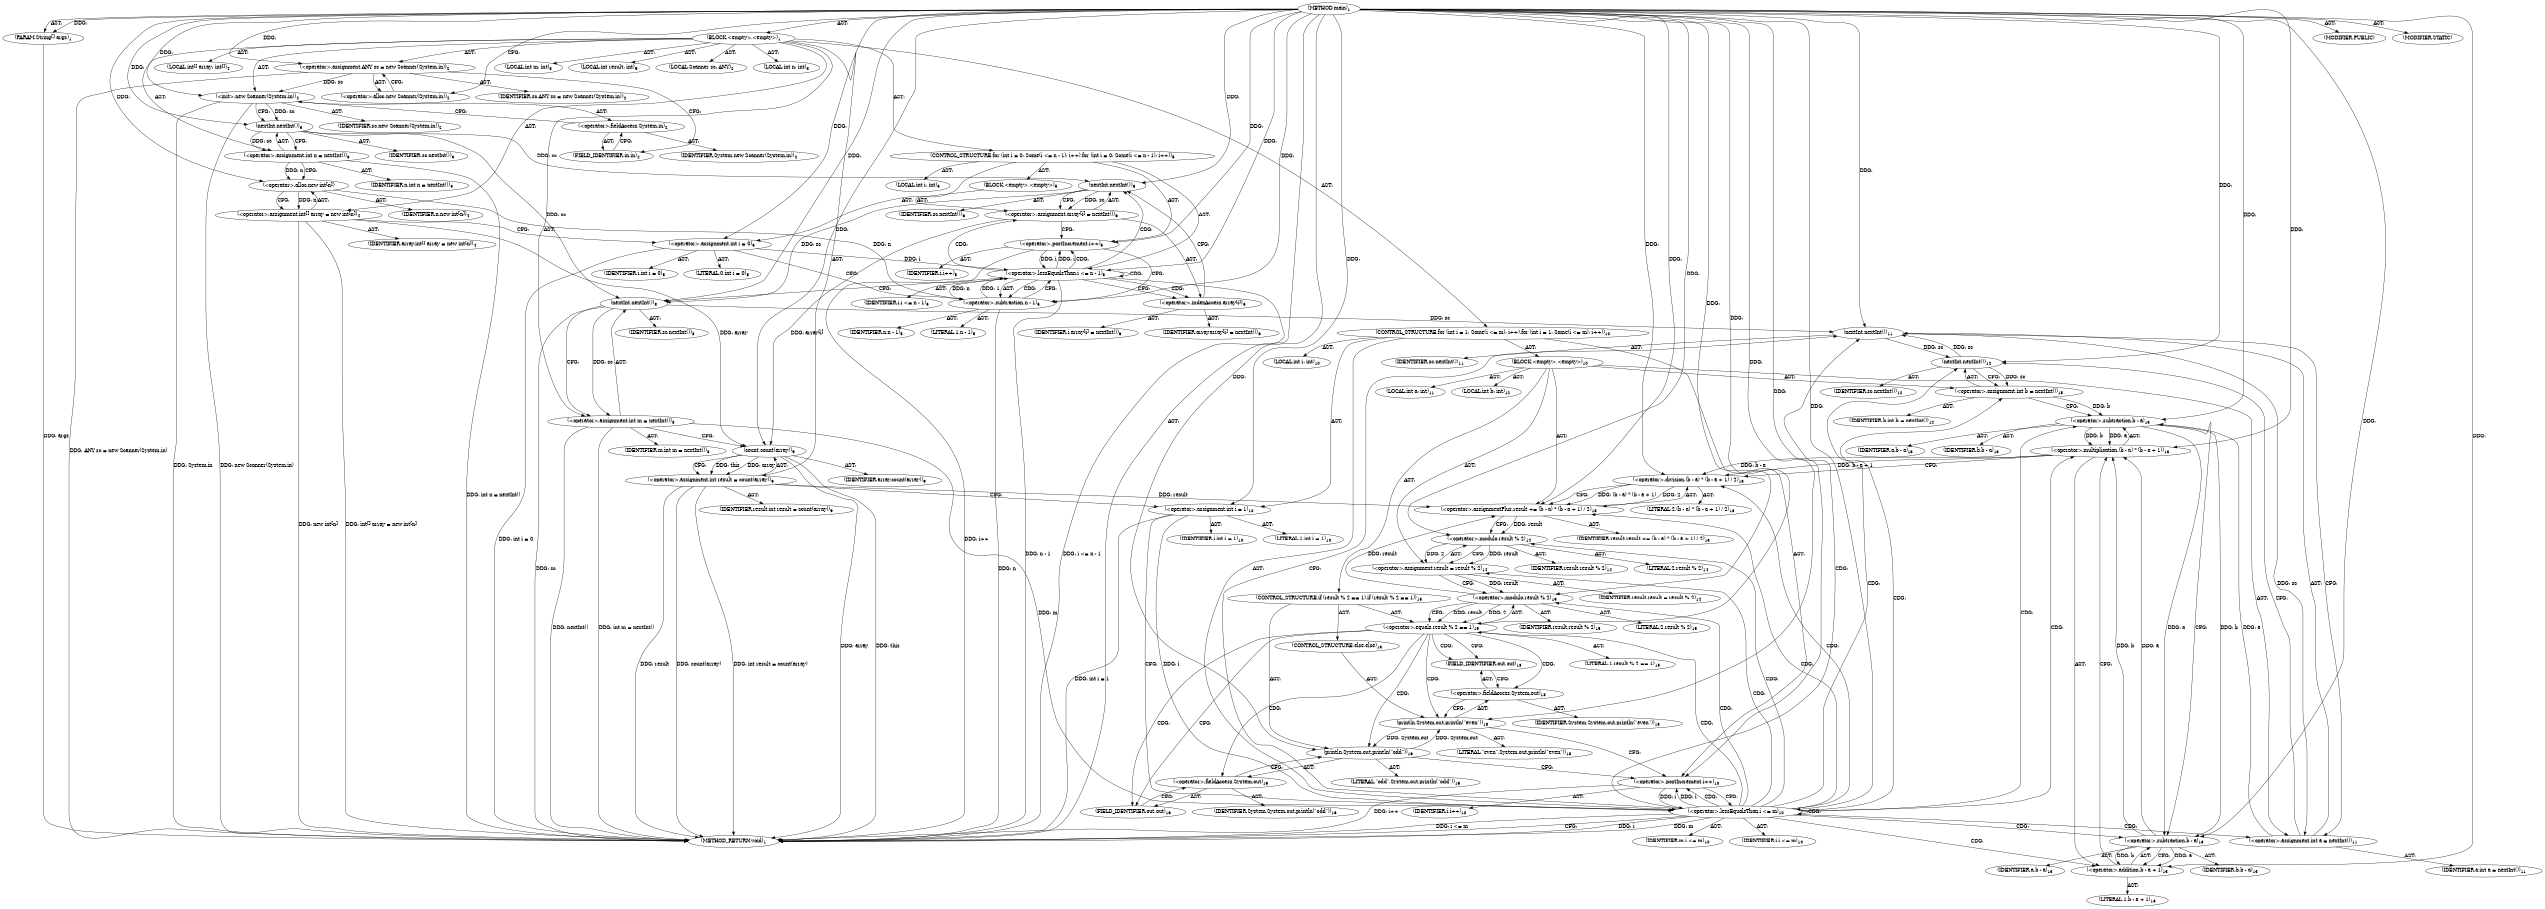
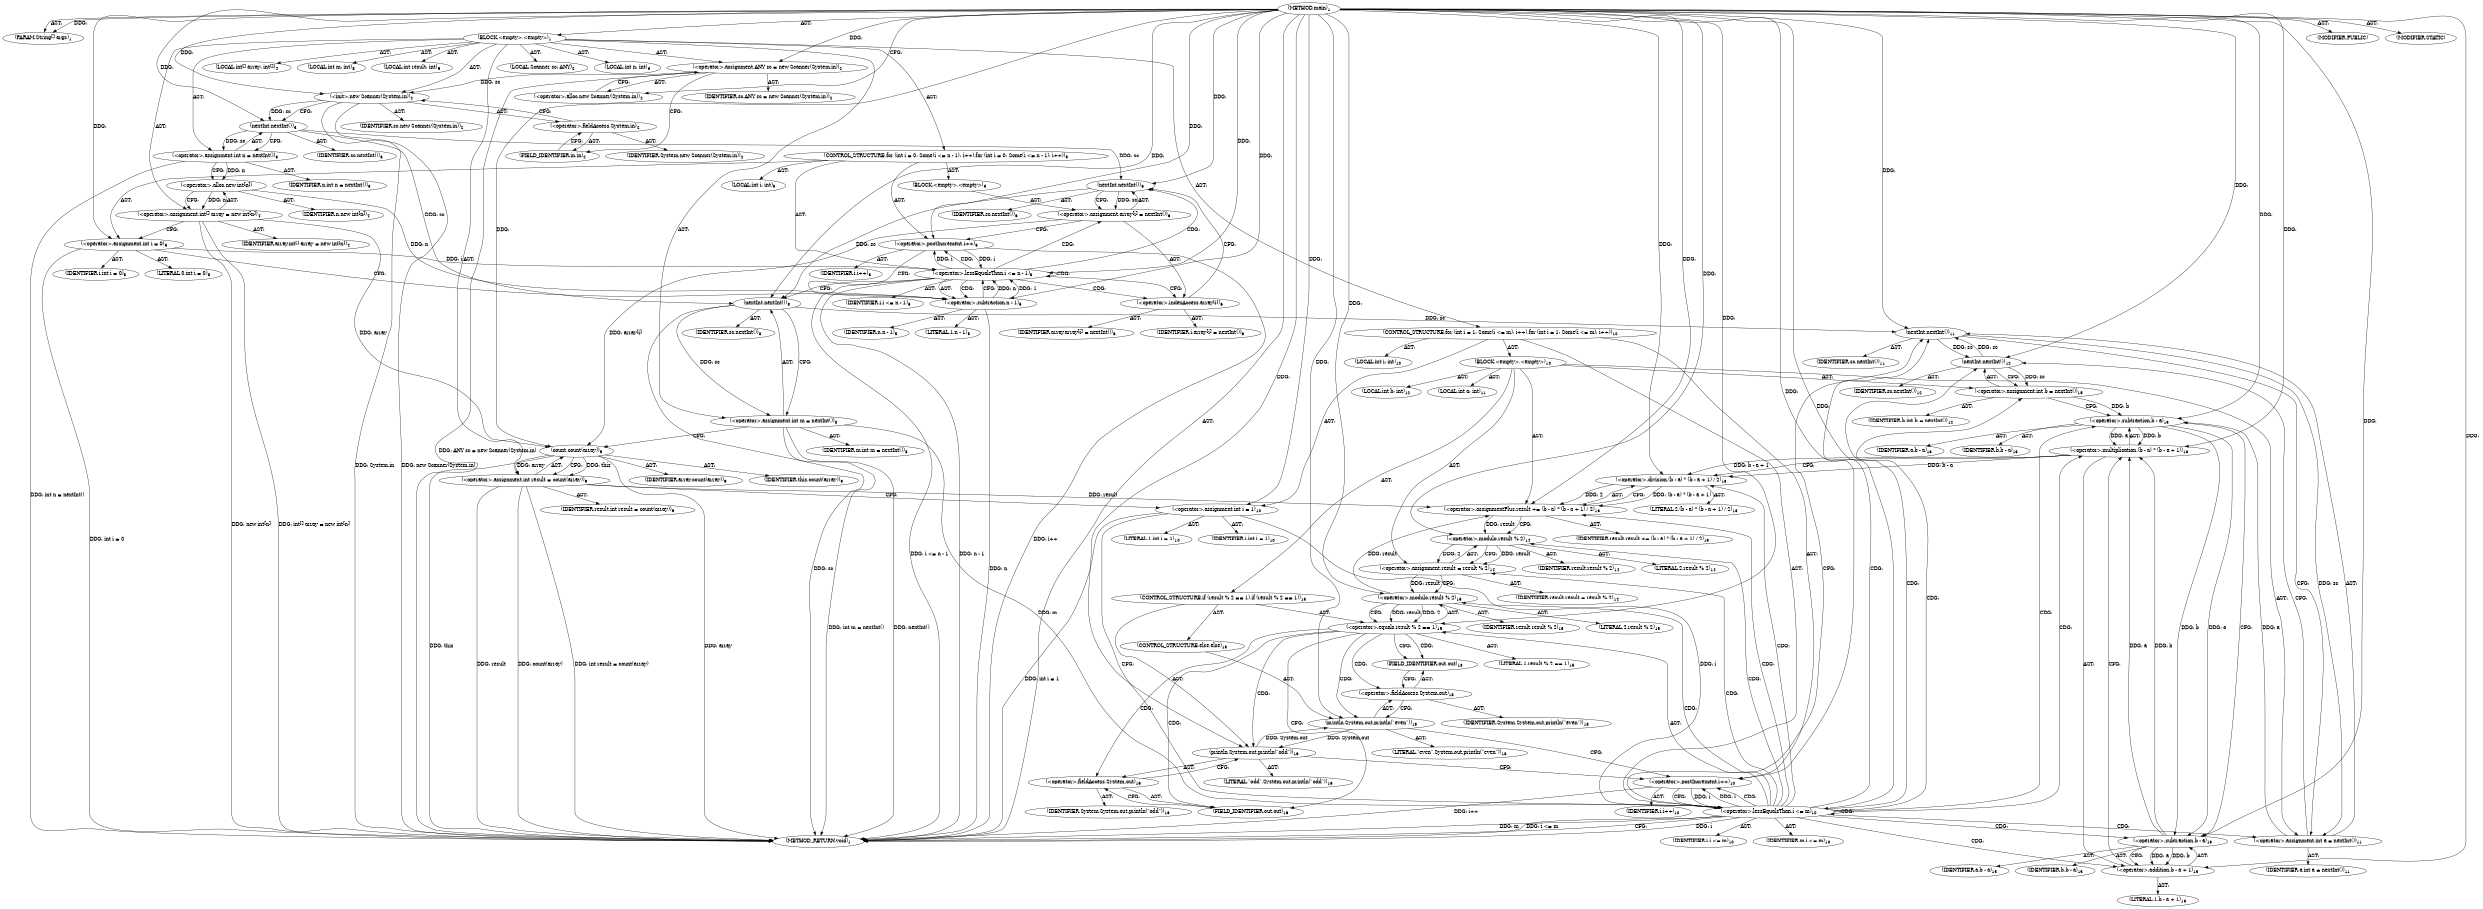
edge "(METHOD,main)" -> "(<operator>.alloc,new int[n])": removed, label "DDG:"
node "(IDENTIFIER,this,count(array))": added
edge "(<operator>.lessEqualsThan,i <= m)" -> "(<operator>.equals,result % 2 == 1)": label "CDG: " -> "AST: "
edge "(PARAM,String[] args)" -> "(METHOD_RETURN,void)": removed, label "DDG: args"
